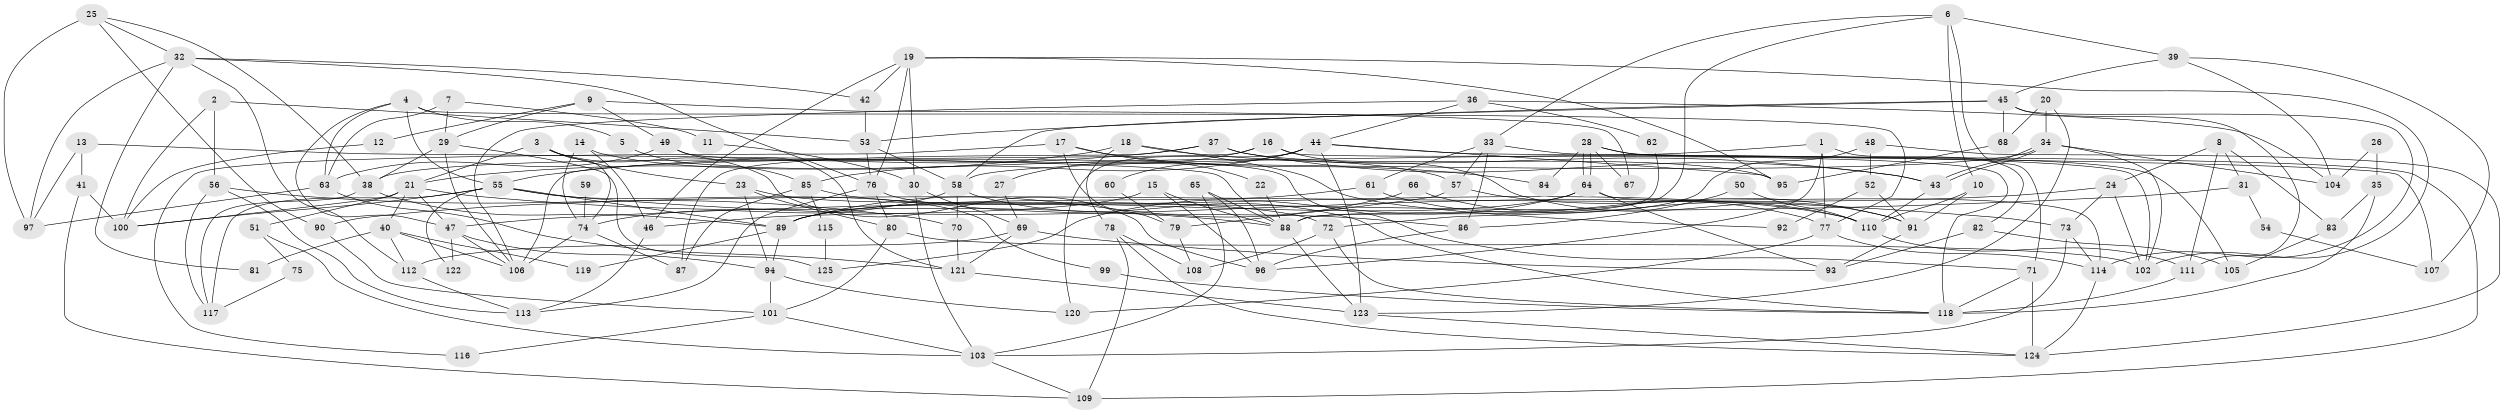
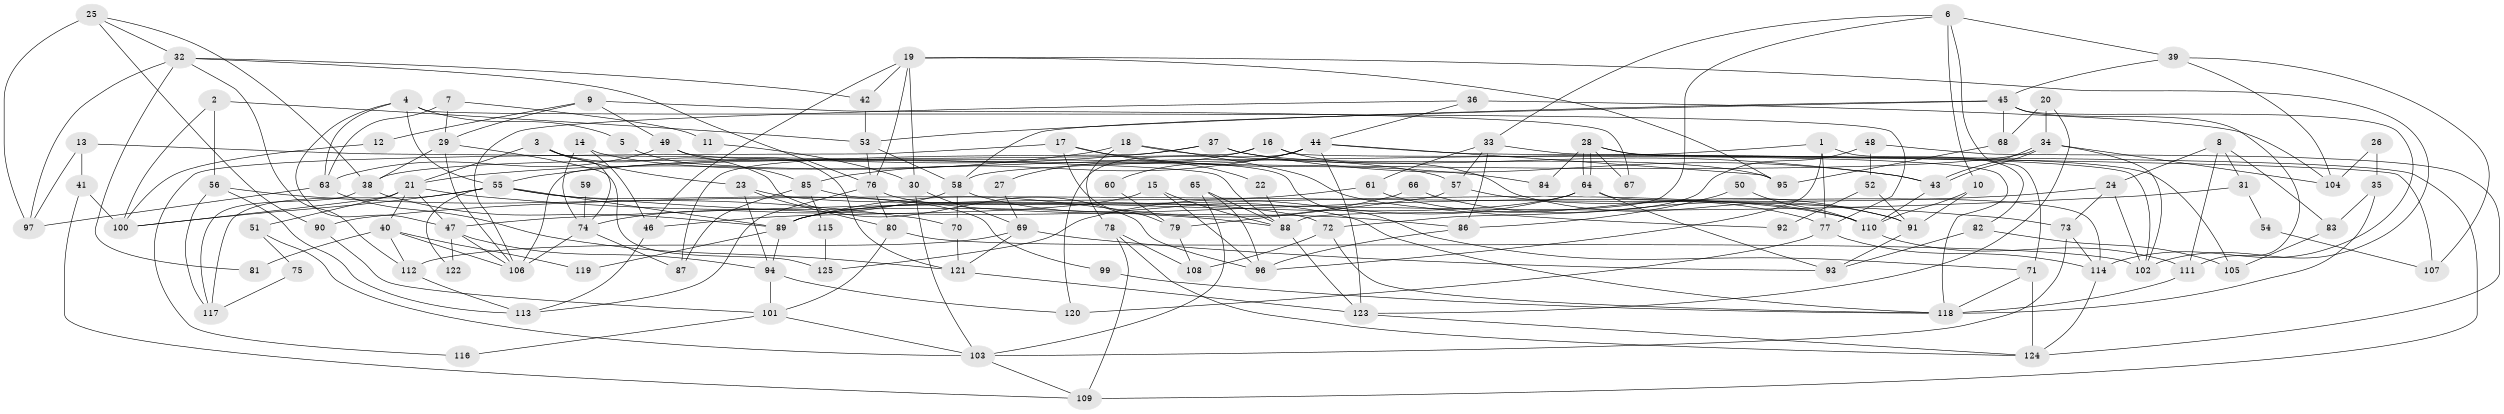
node "62": removed
